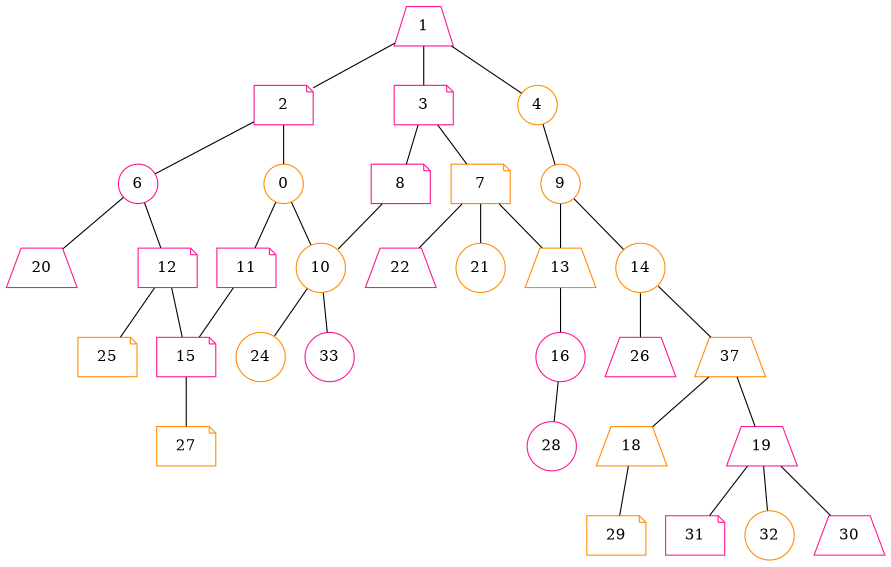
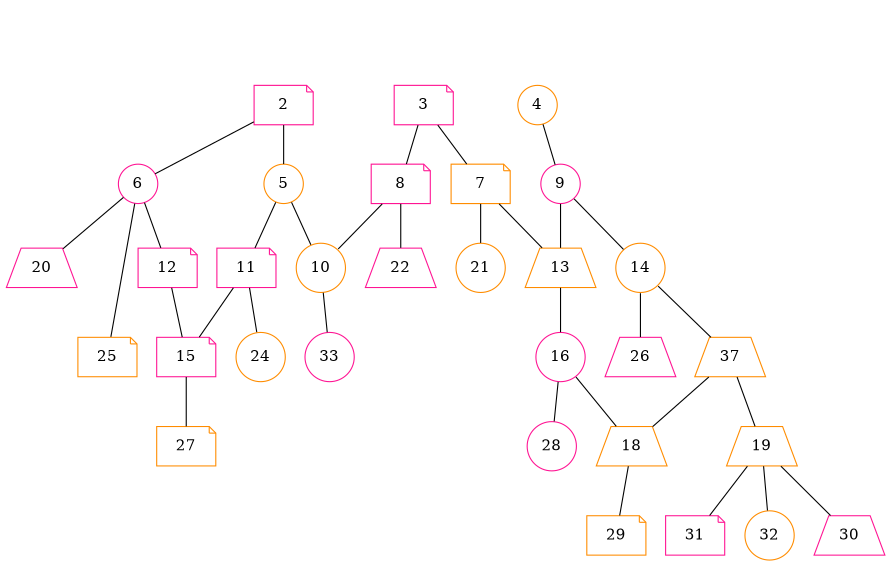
node "1": removed
node "0": label "0" -> "5"
node "9": color darkorange -> deeppink
edge "7" -- "22": now "8" -- "22"
edge "12" -- "25": now "6" -- "25"
edge "10" -- "24": now "11" -- "24"
edge "16" -- "18": added
node "19": color deeppink -> darkorange
